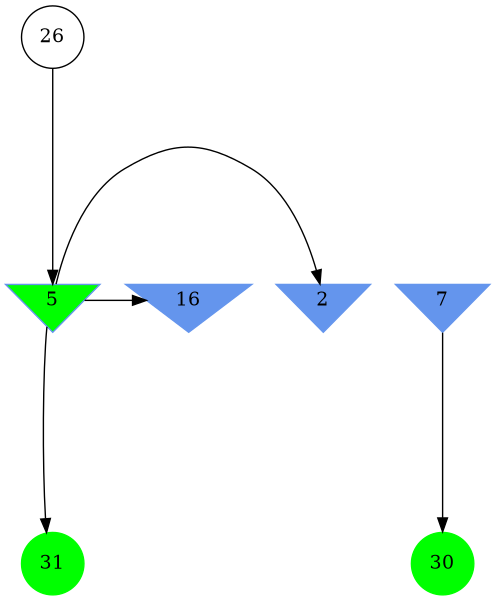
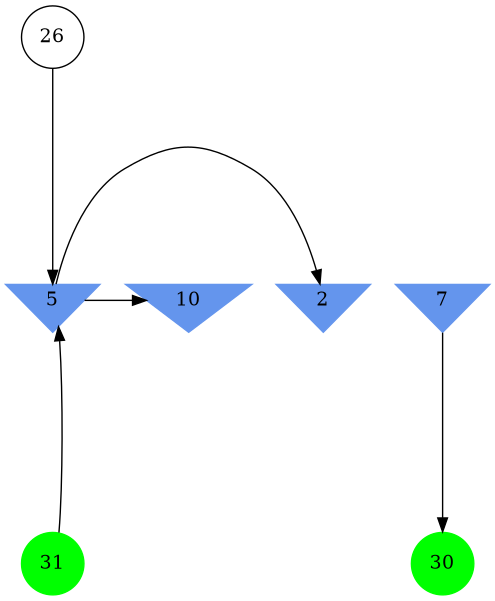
node "5": fillcolor green -> cornflowerblue
node "16": label "16" -> "10"
edge "5" -> "31": reversed
